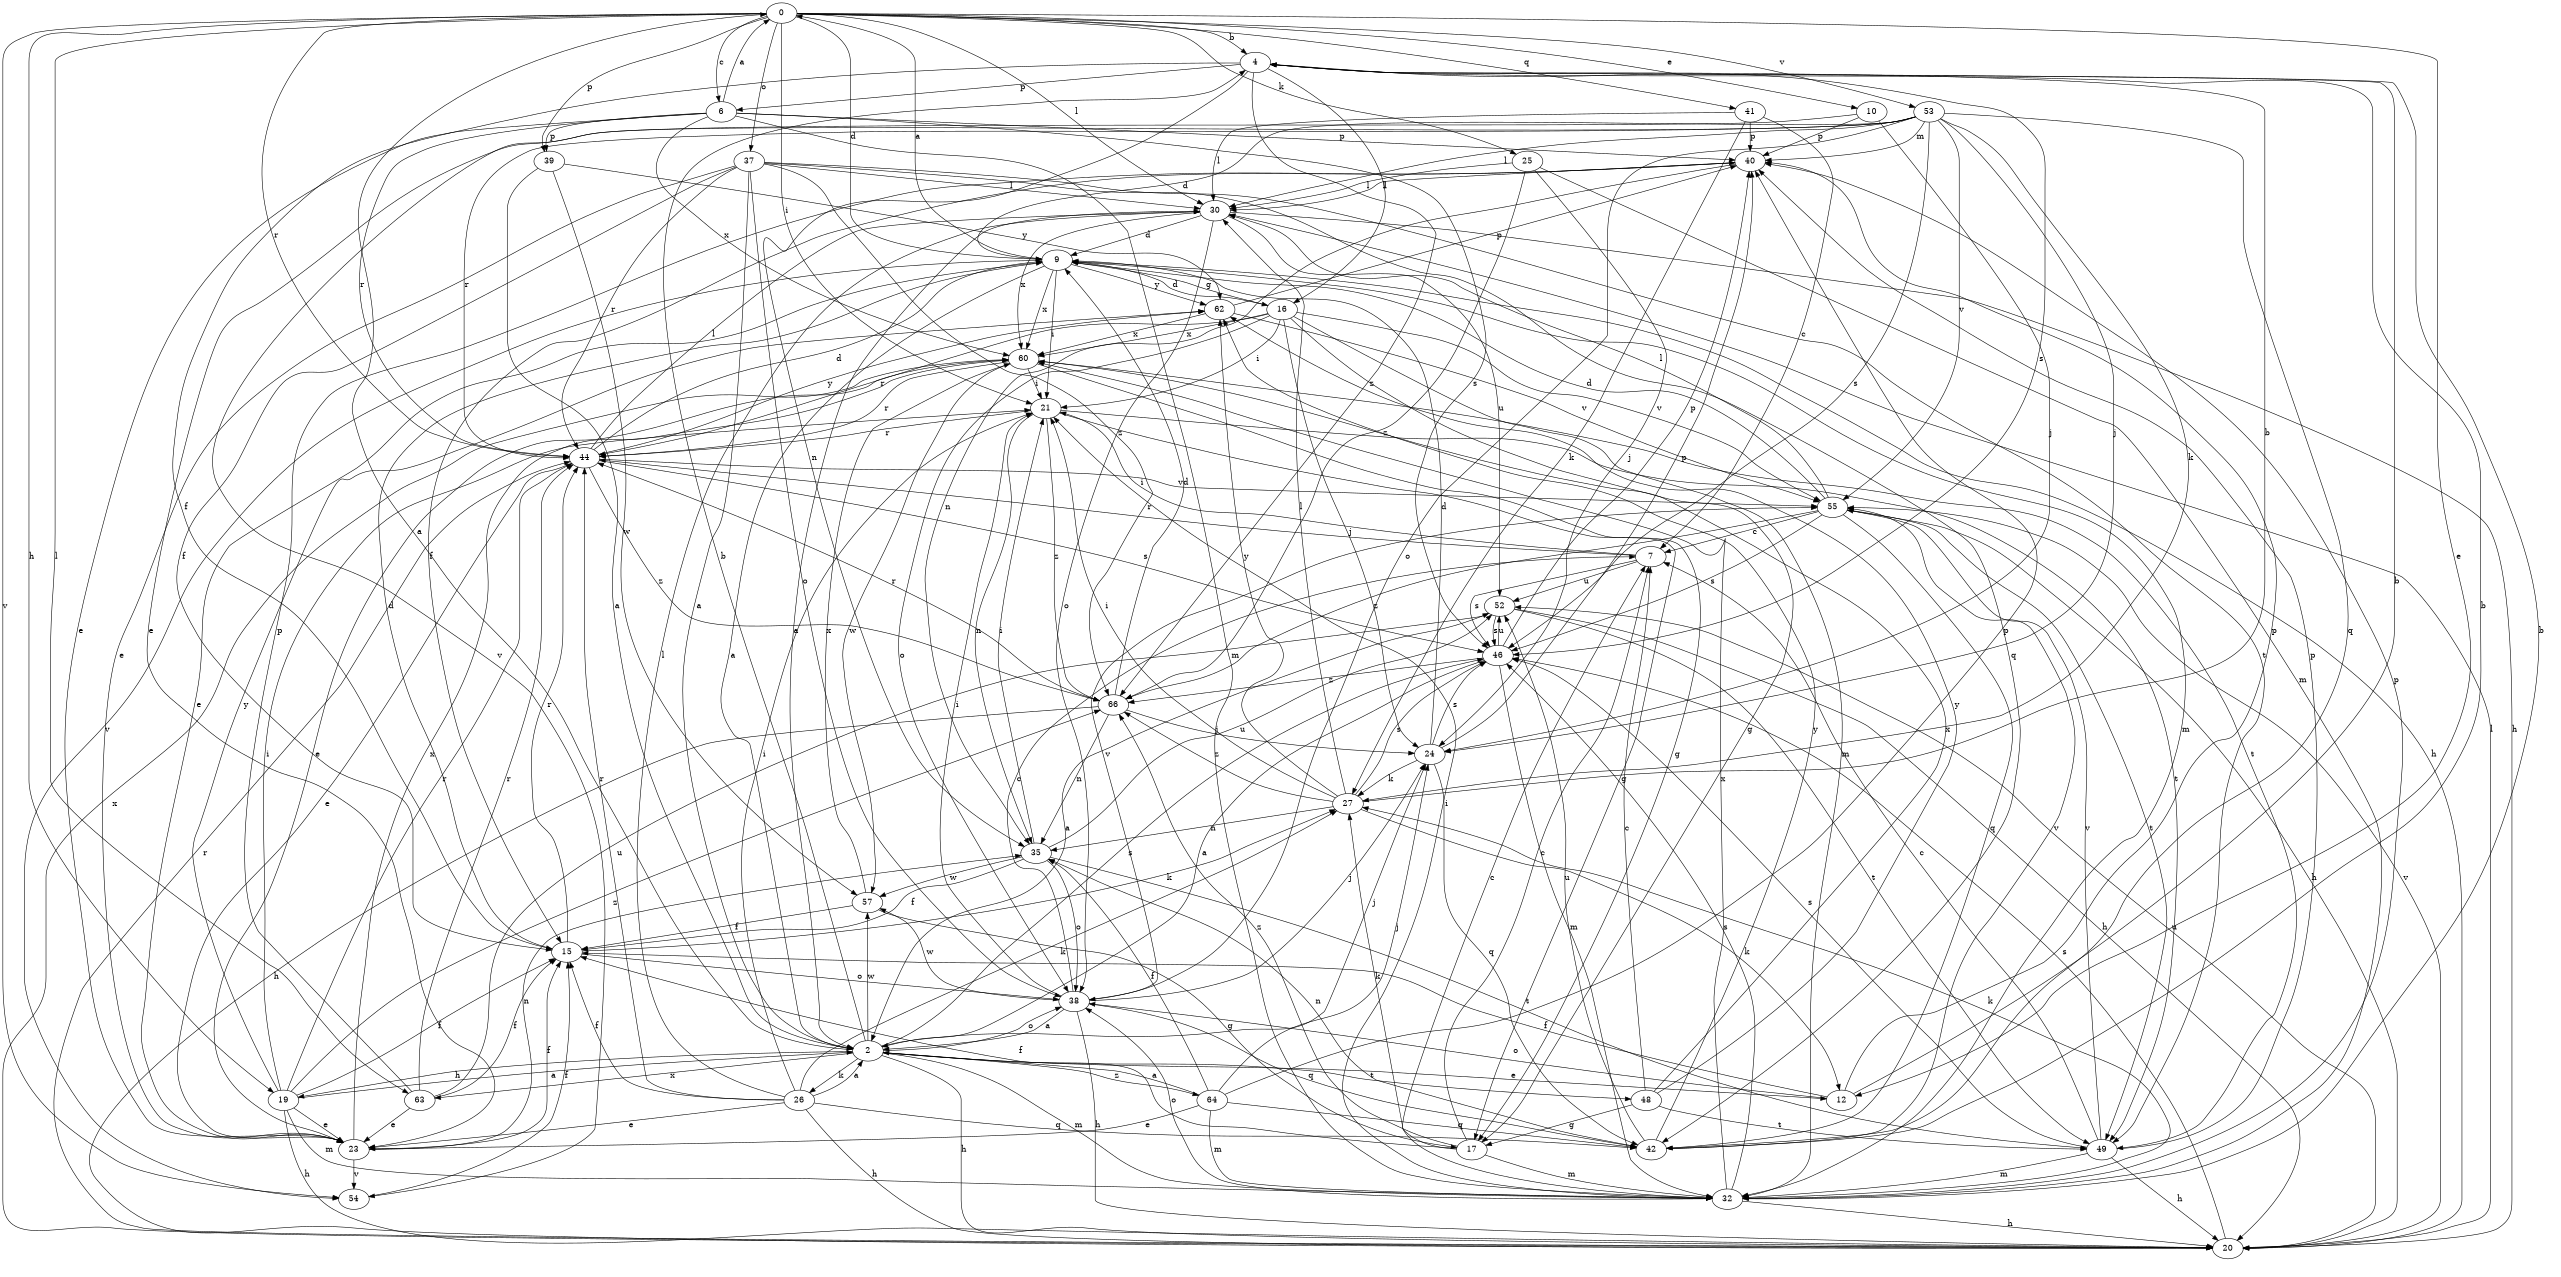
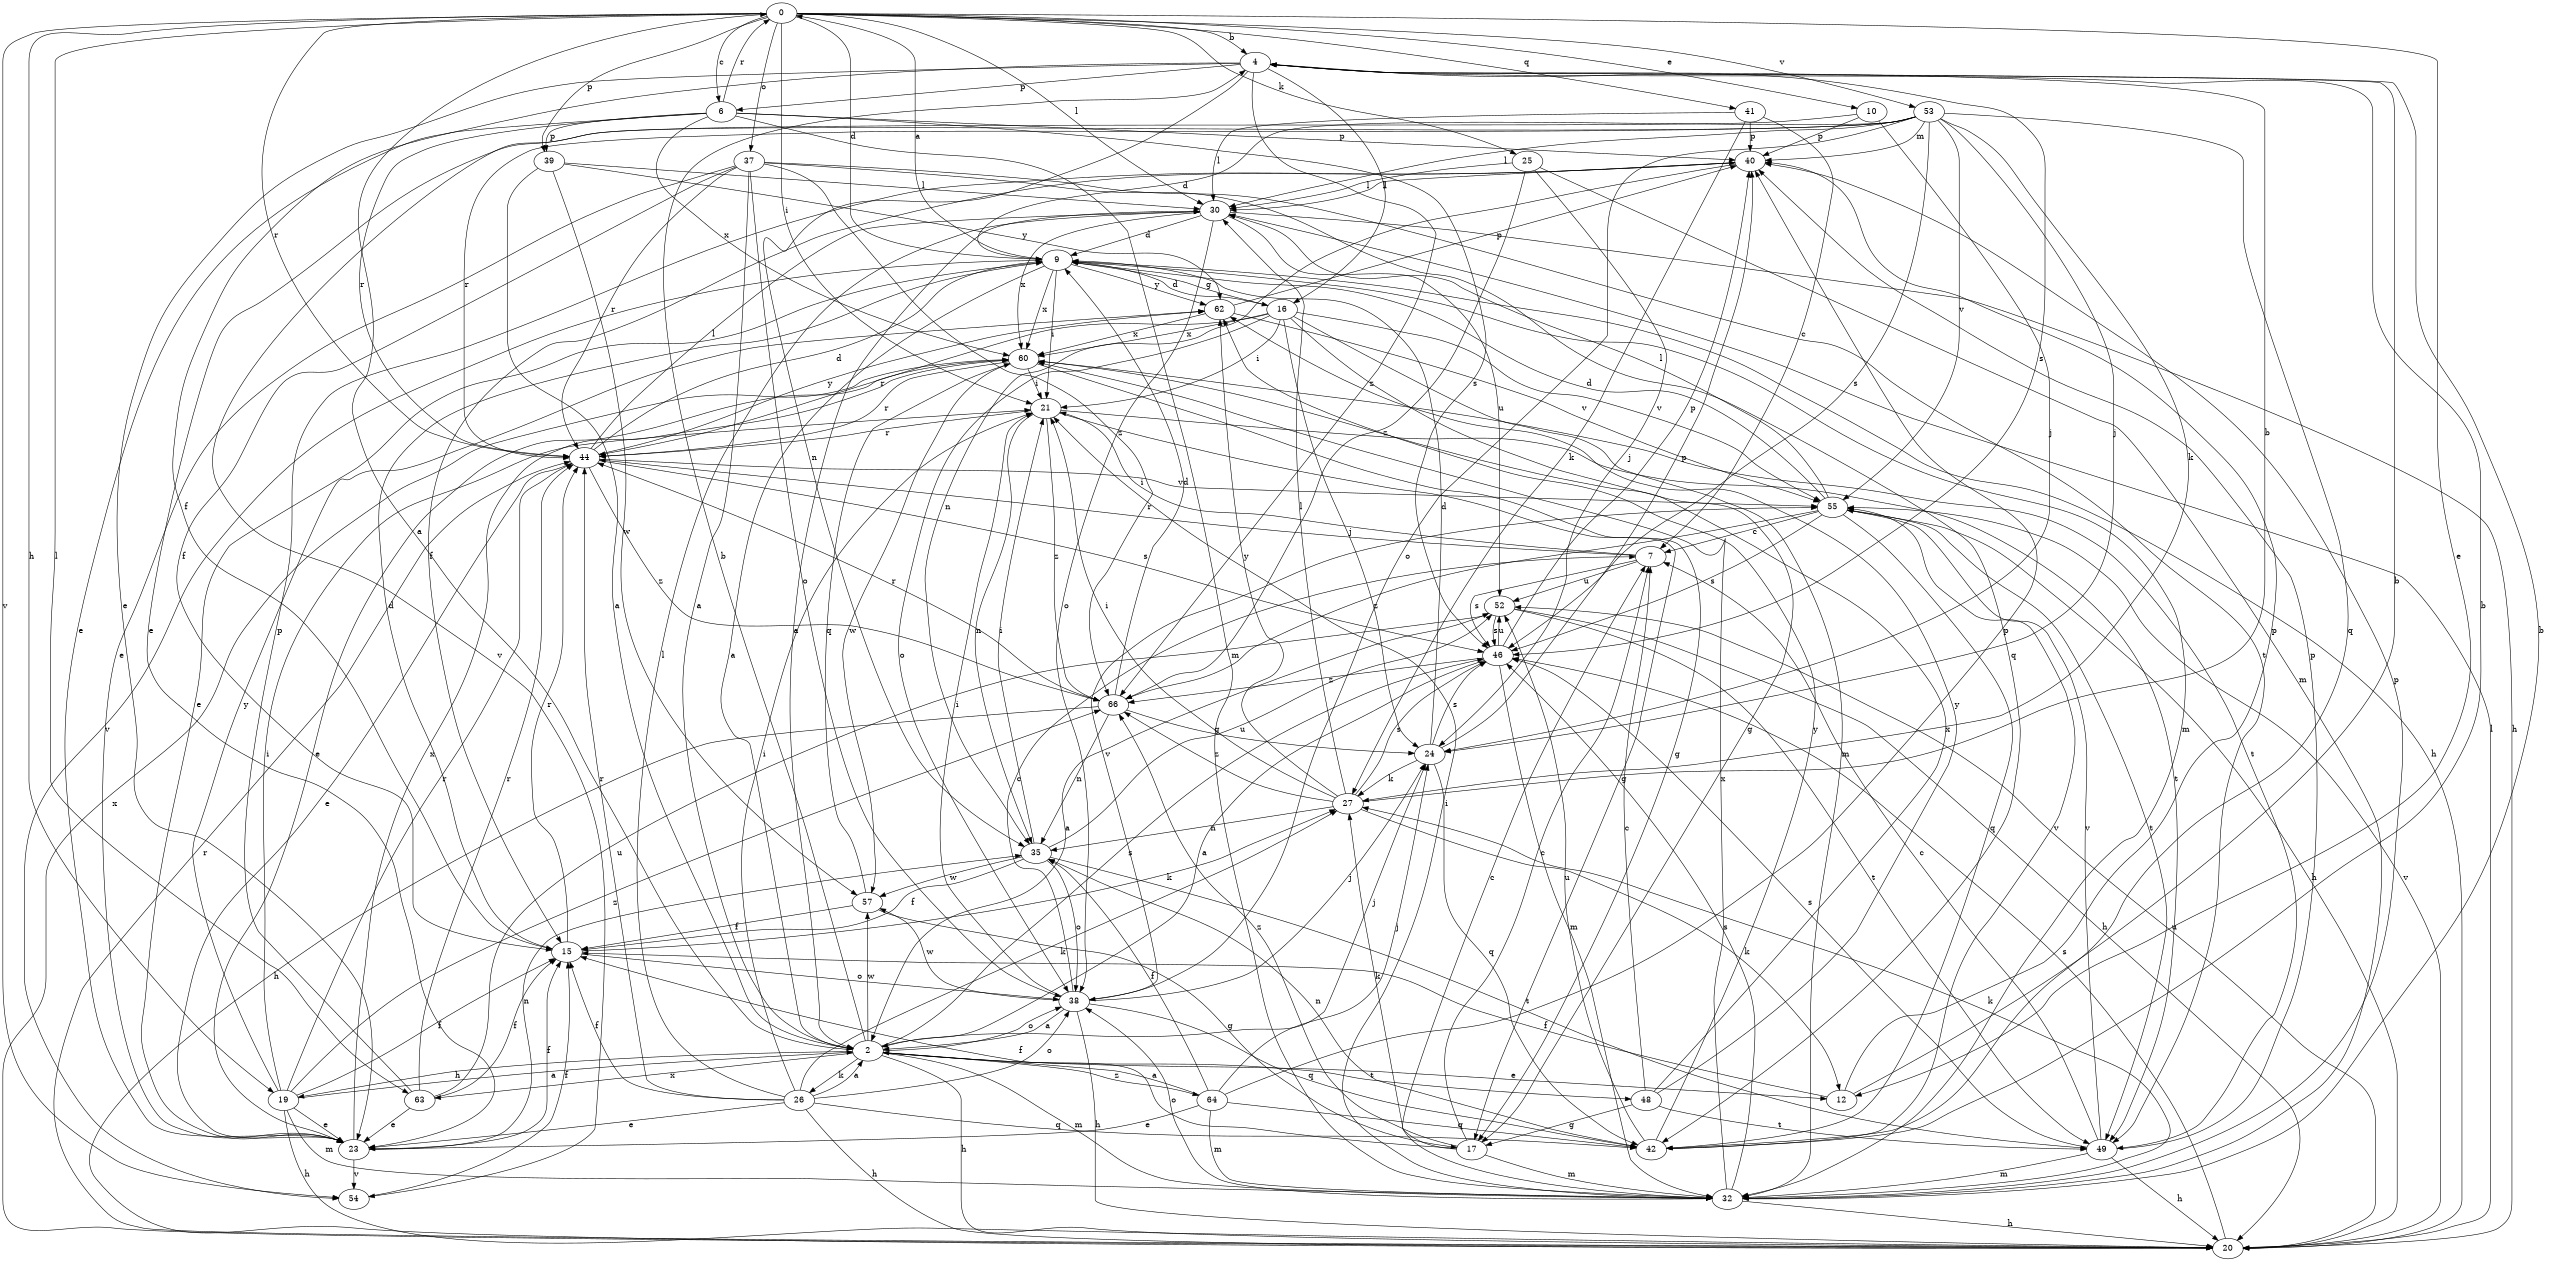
edge "6" -> "0": label "a" -> "r"
edge "37" -> "30": now "39" -> "30"
edge "4" -> "23": added, label "e"
edge "57" -> "60": label "x" -> "q"
edge "66" -> "24": label "j" -> "g"
edge "12" -> "38": now "26" -> "38"
